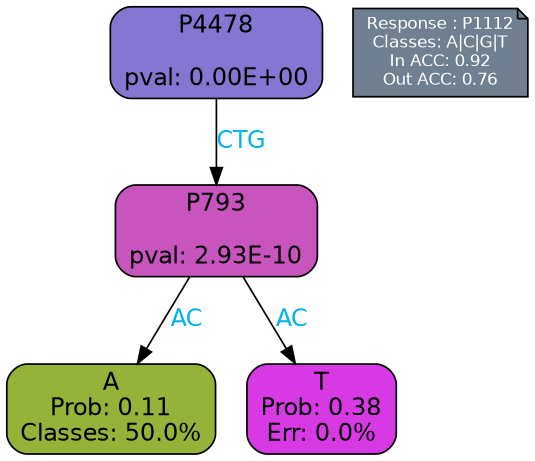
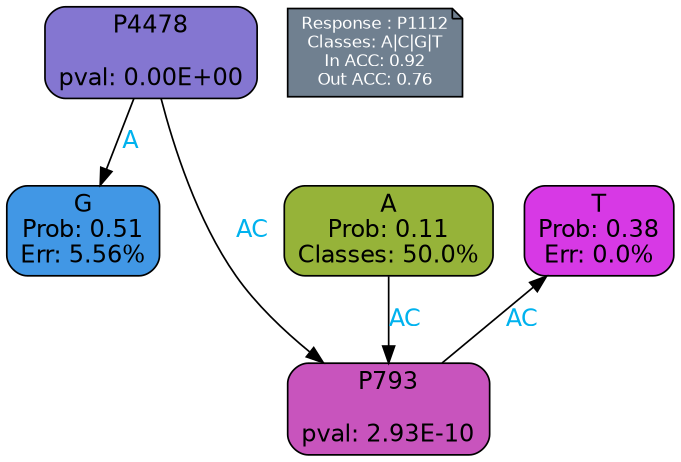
edge "P4478 pval: 0.00E+00" -> "P793 pval: 2.93E-10": label "CTG" -> "AC"
node "G Prob: 0.51 Err: 5.56%": added
edge "P793 pval: 2.93E-10" -> "A Prob: 0.11 Classes: 50.0%": reversed
